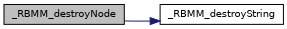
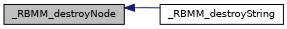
edge "_RBMM_destroyNode" -> "_RBMM_destroyString": reversed
